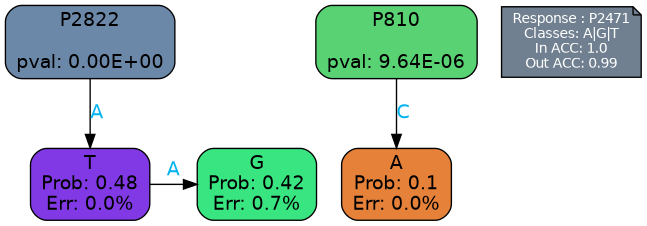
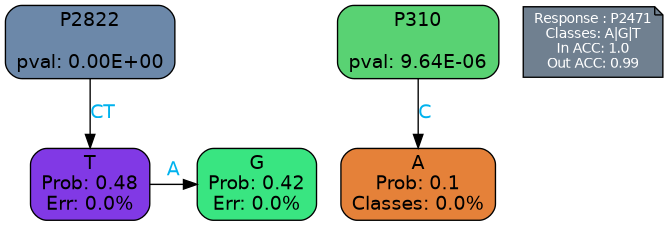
node "P810 pval: 9.64E-06": label "P810 pval: 9.64E-06" -> "P310 pval: 9.64E-06"
edge "P2822 pval: 0.00E+00" -> "T Prob: 0.48 Err: 0.0%": label "A" -> "CT"
node "G Prob: 0.42 Err: 0.7%": label "G Prob: 0.42 Err: 0.7%" -> "G Prob: 0.42 Err: 0.0%"
node "A Prob: 0.1 Err: 0.0%": label "A Prob: 0.1 Err: 0.0%" -> "A Prob: 0.1 Classes: 0.0%"
